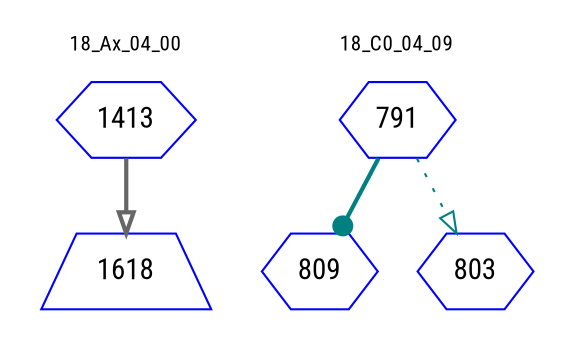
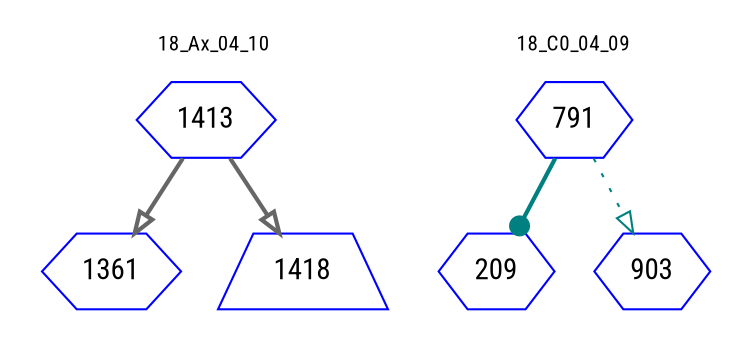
cluster "18_Ax_04_00": label "18_Ax_04_00" -> "18_Ax_04_10"
node "1361": added
node "1618": label "1618" -> "1418"
node "809": label "809" -> "209"
node "803": label "803" -> "903"
